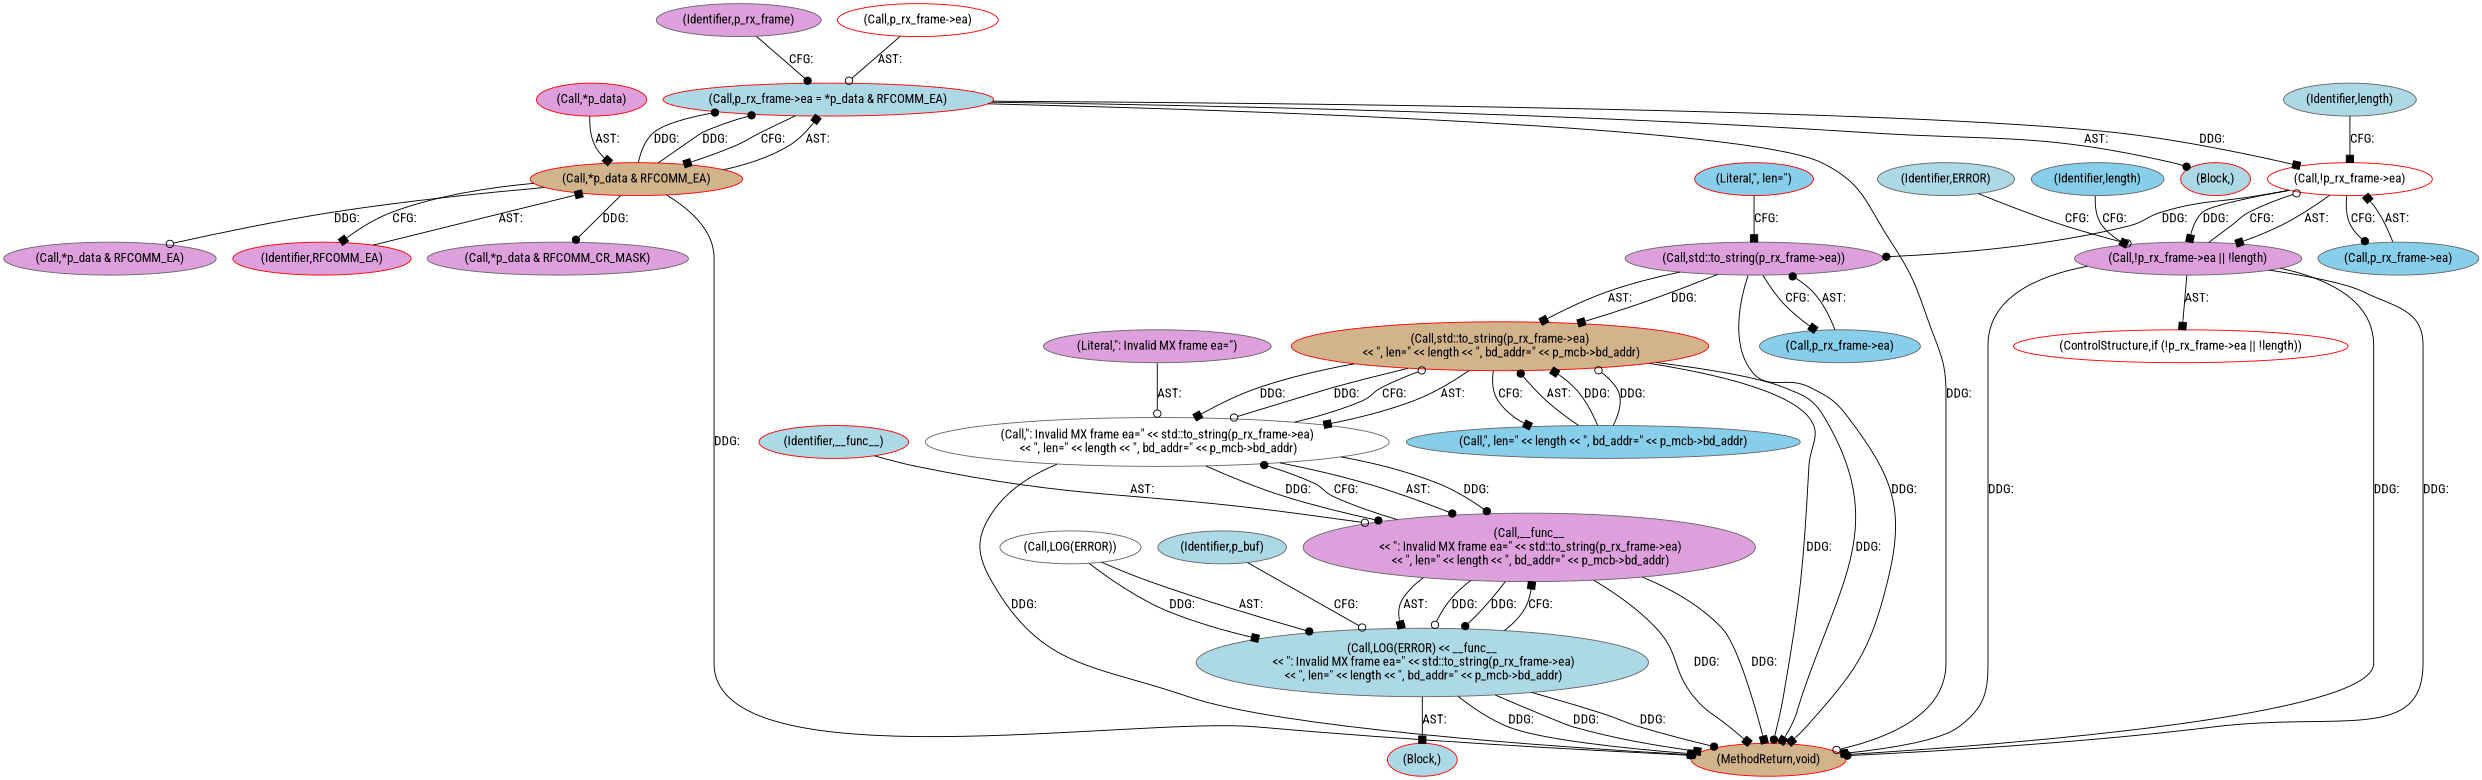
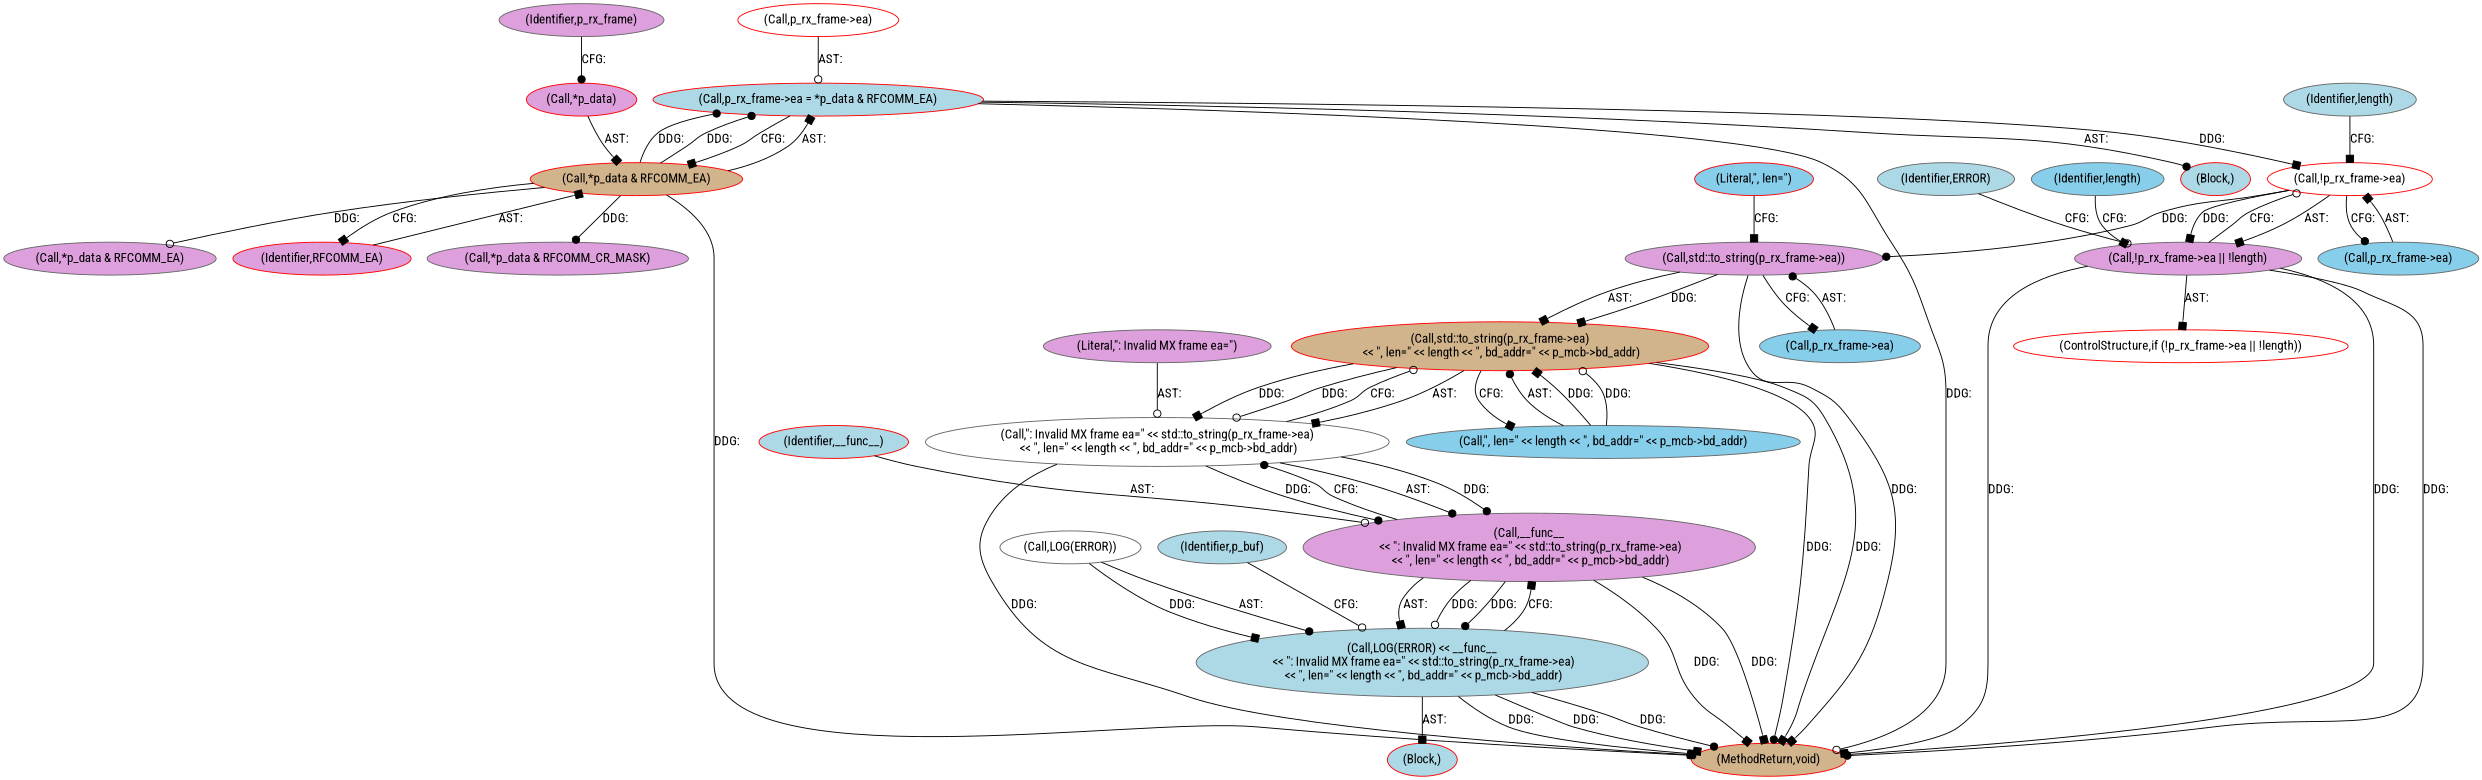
edge "(Identifier,p_rx_frame)" -> "(Call,p_rx_frame->ea = *p_data & RFCOMM_EA)": now "(Identifier,p_rx_frame)" -> "(Call,*p_data)"
